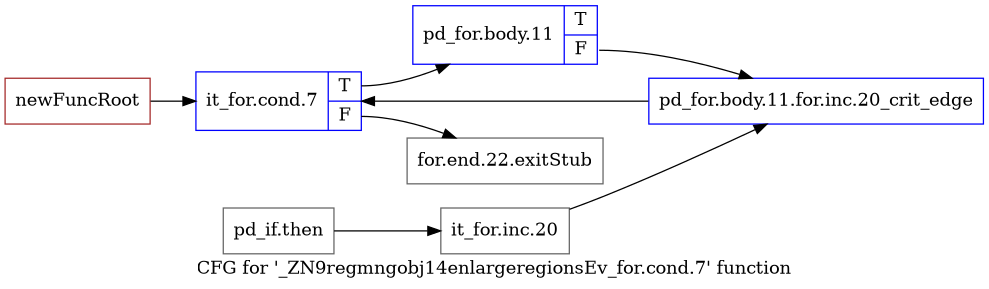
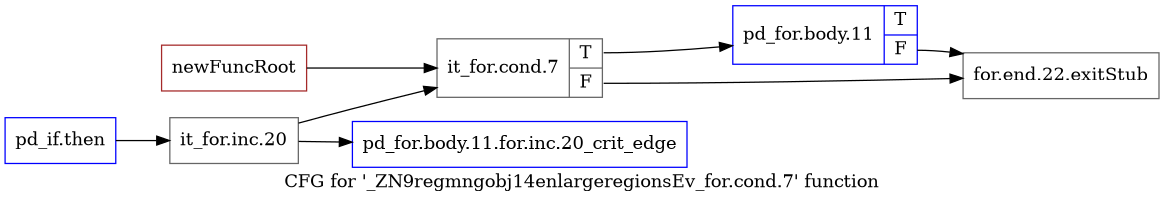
edge "pd_for.body.11" -> "pd_for.body.11.for.inc.20_crit_edge": now "pd_for.body.11" -> "for.end.22.exitStub"
node "it_for.cond.7": color blue -> gray40
edge "pd_for.body.11.for.inc.20_crit_edge" -> "it_for.cond.7": now "it_for.inc.20" -> "it_for.cond.7"
node "pd_if.then": color gray40 -> blue
